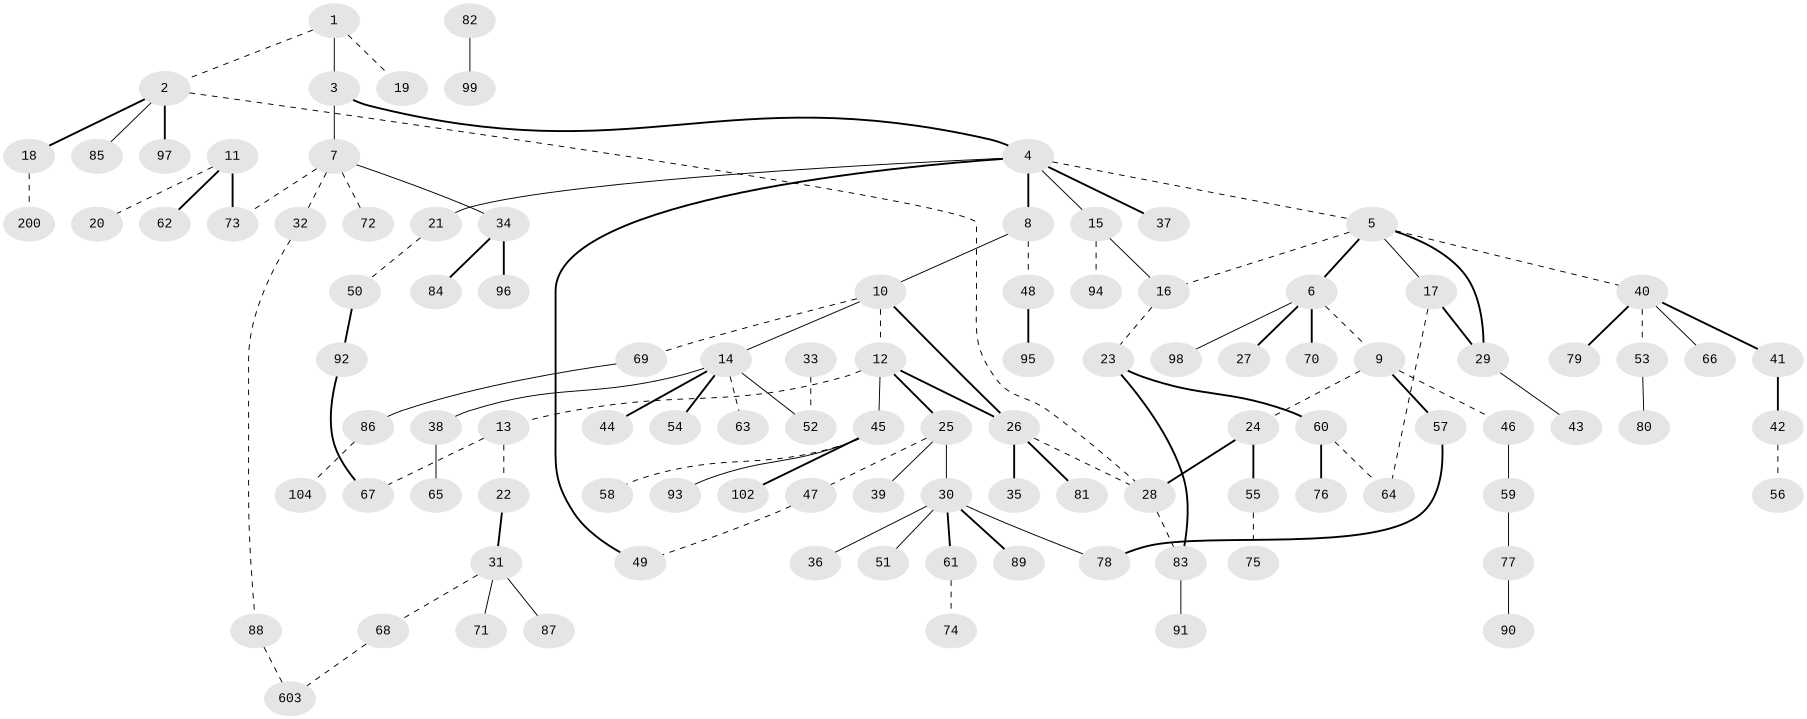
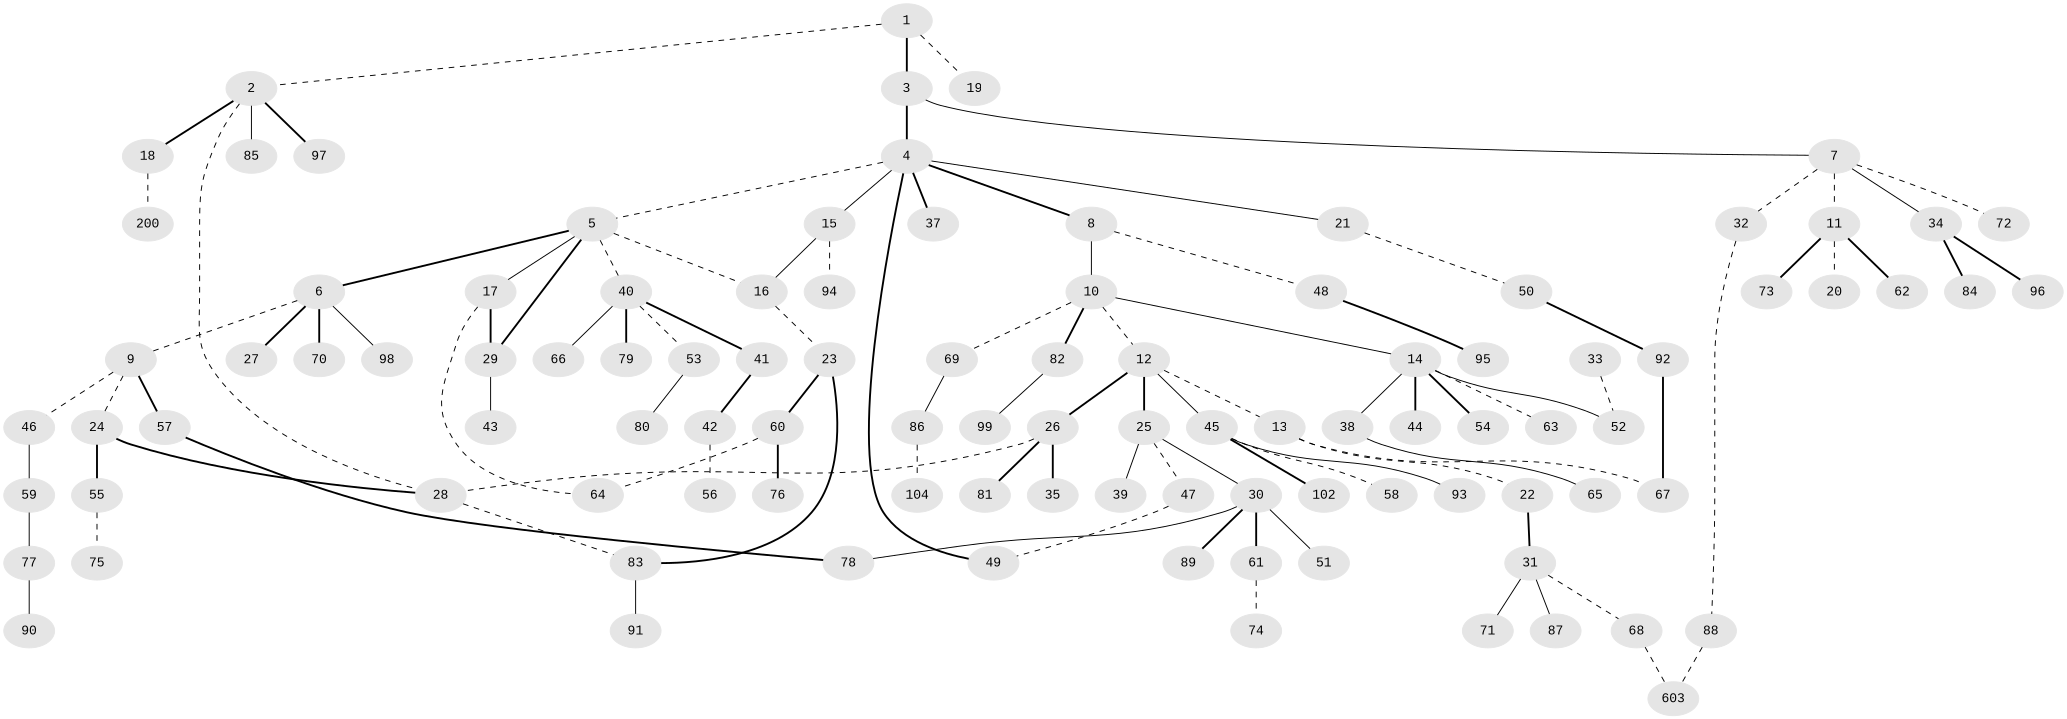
edge "1" -- "3": style solid -> bold
edge "7" -- "73": now "7" -- "11"
edge "10" -- "26": now "10" -- "82"
node "36": removed
